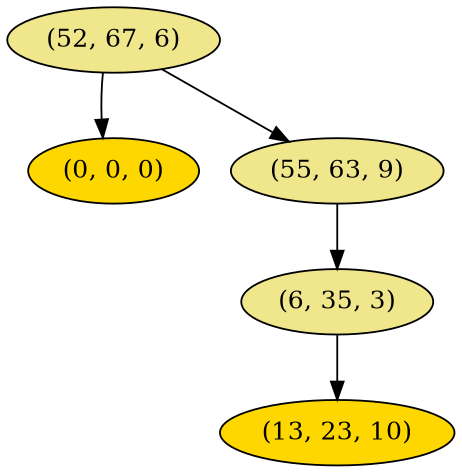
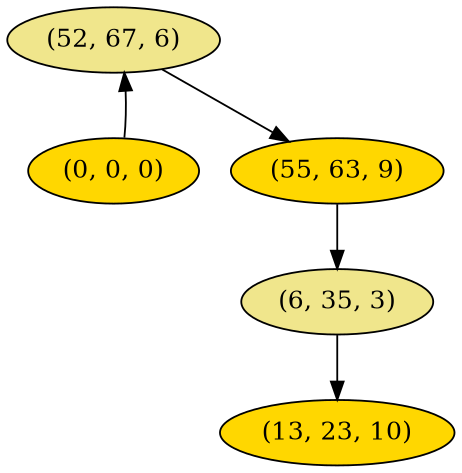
edge "(52, 67, 6)" -> "(0, 0, 0)": reversed
node "(55, 63, 9)": fillcolor khaki -> gold
